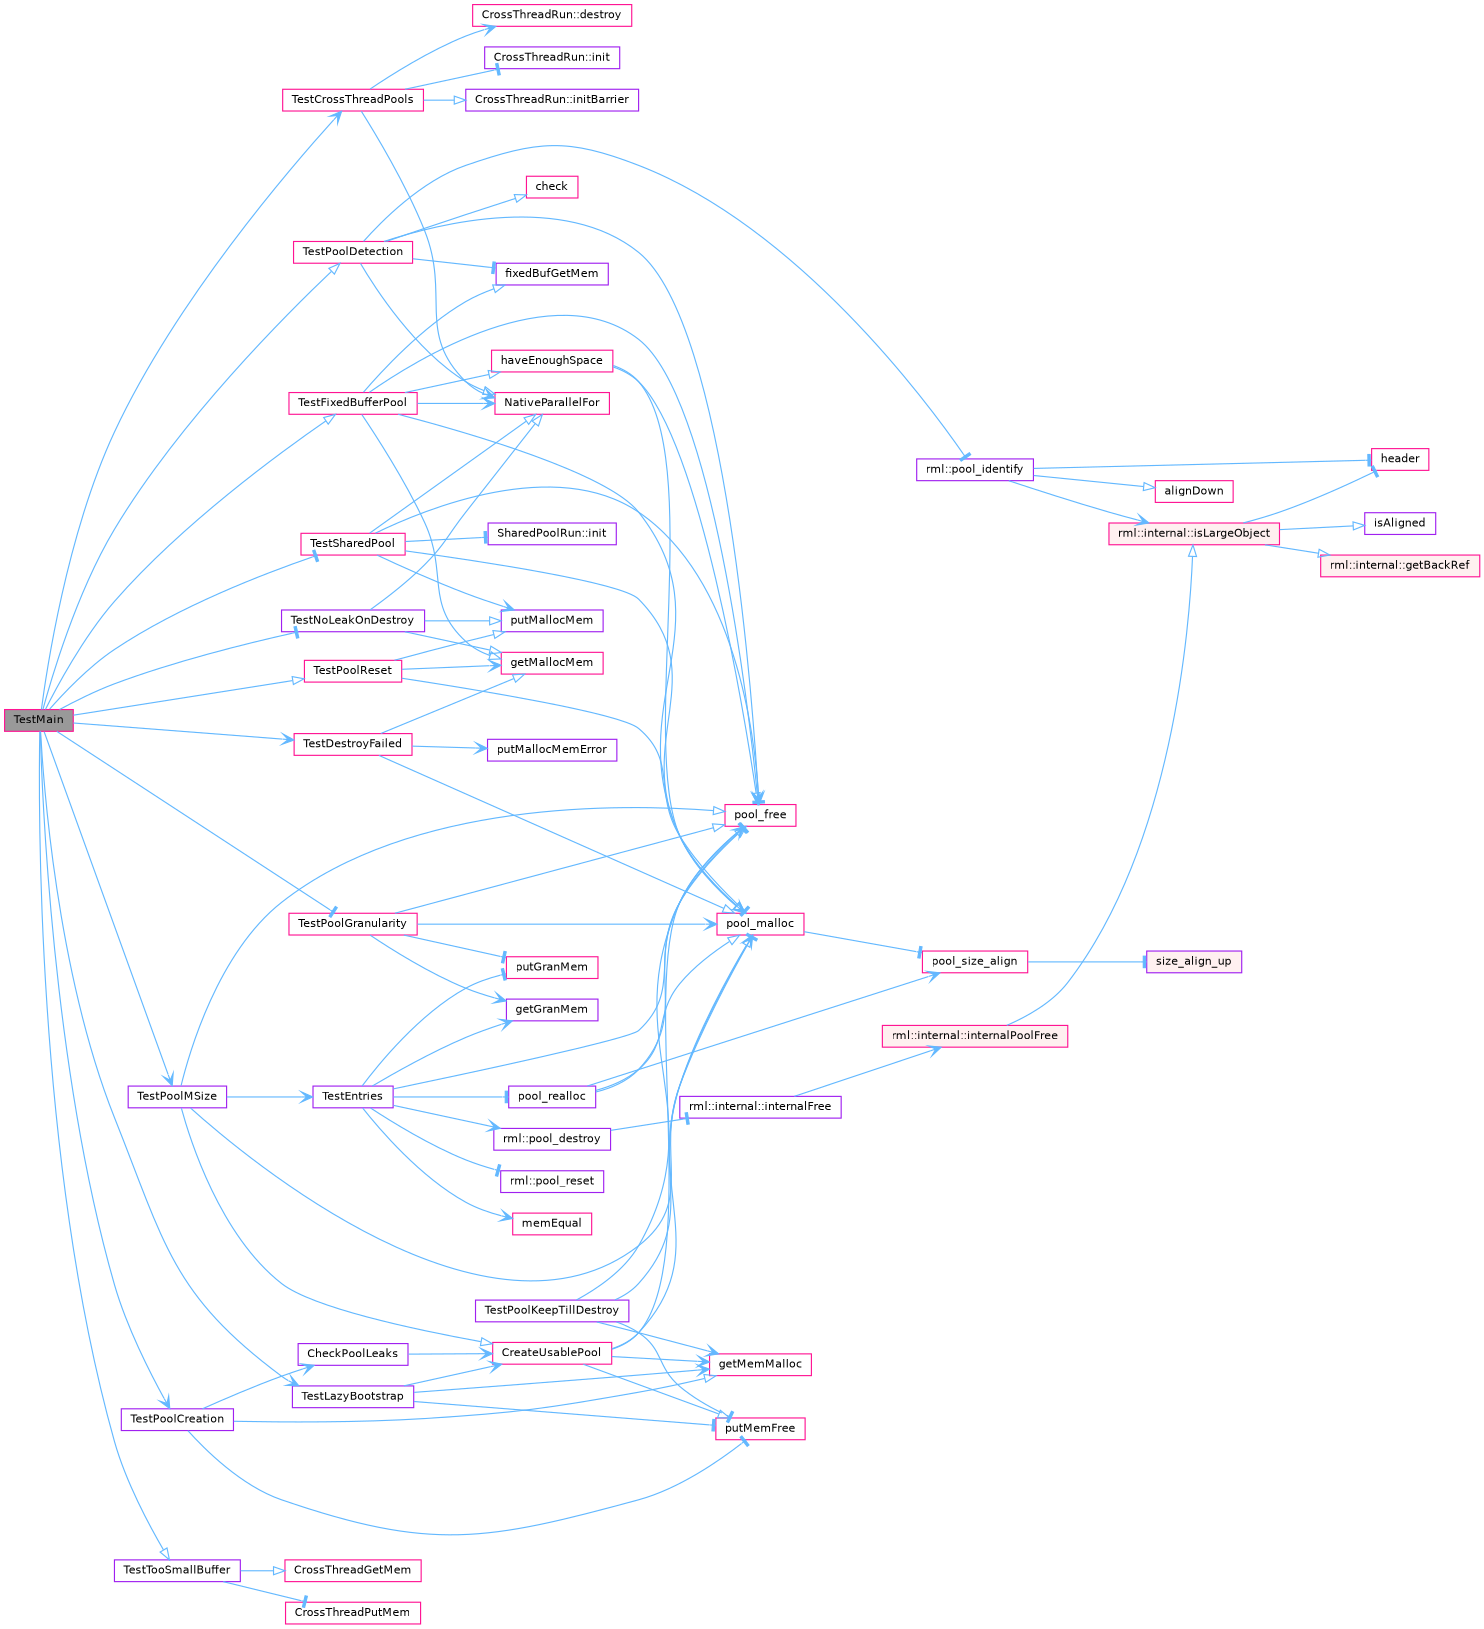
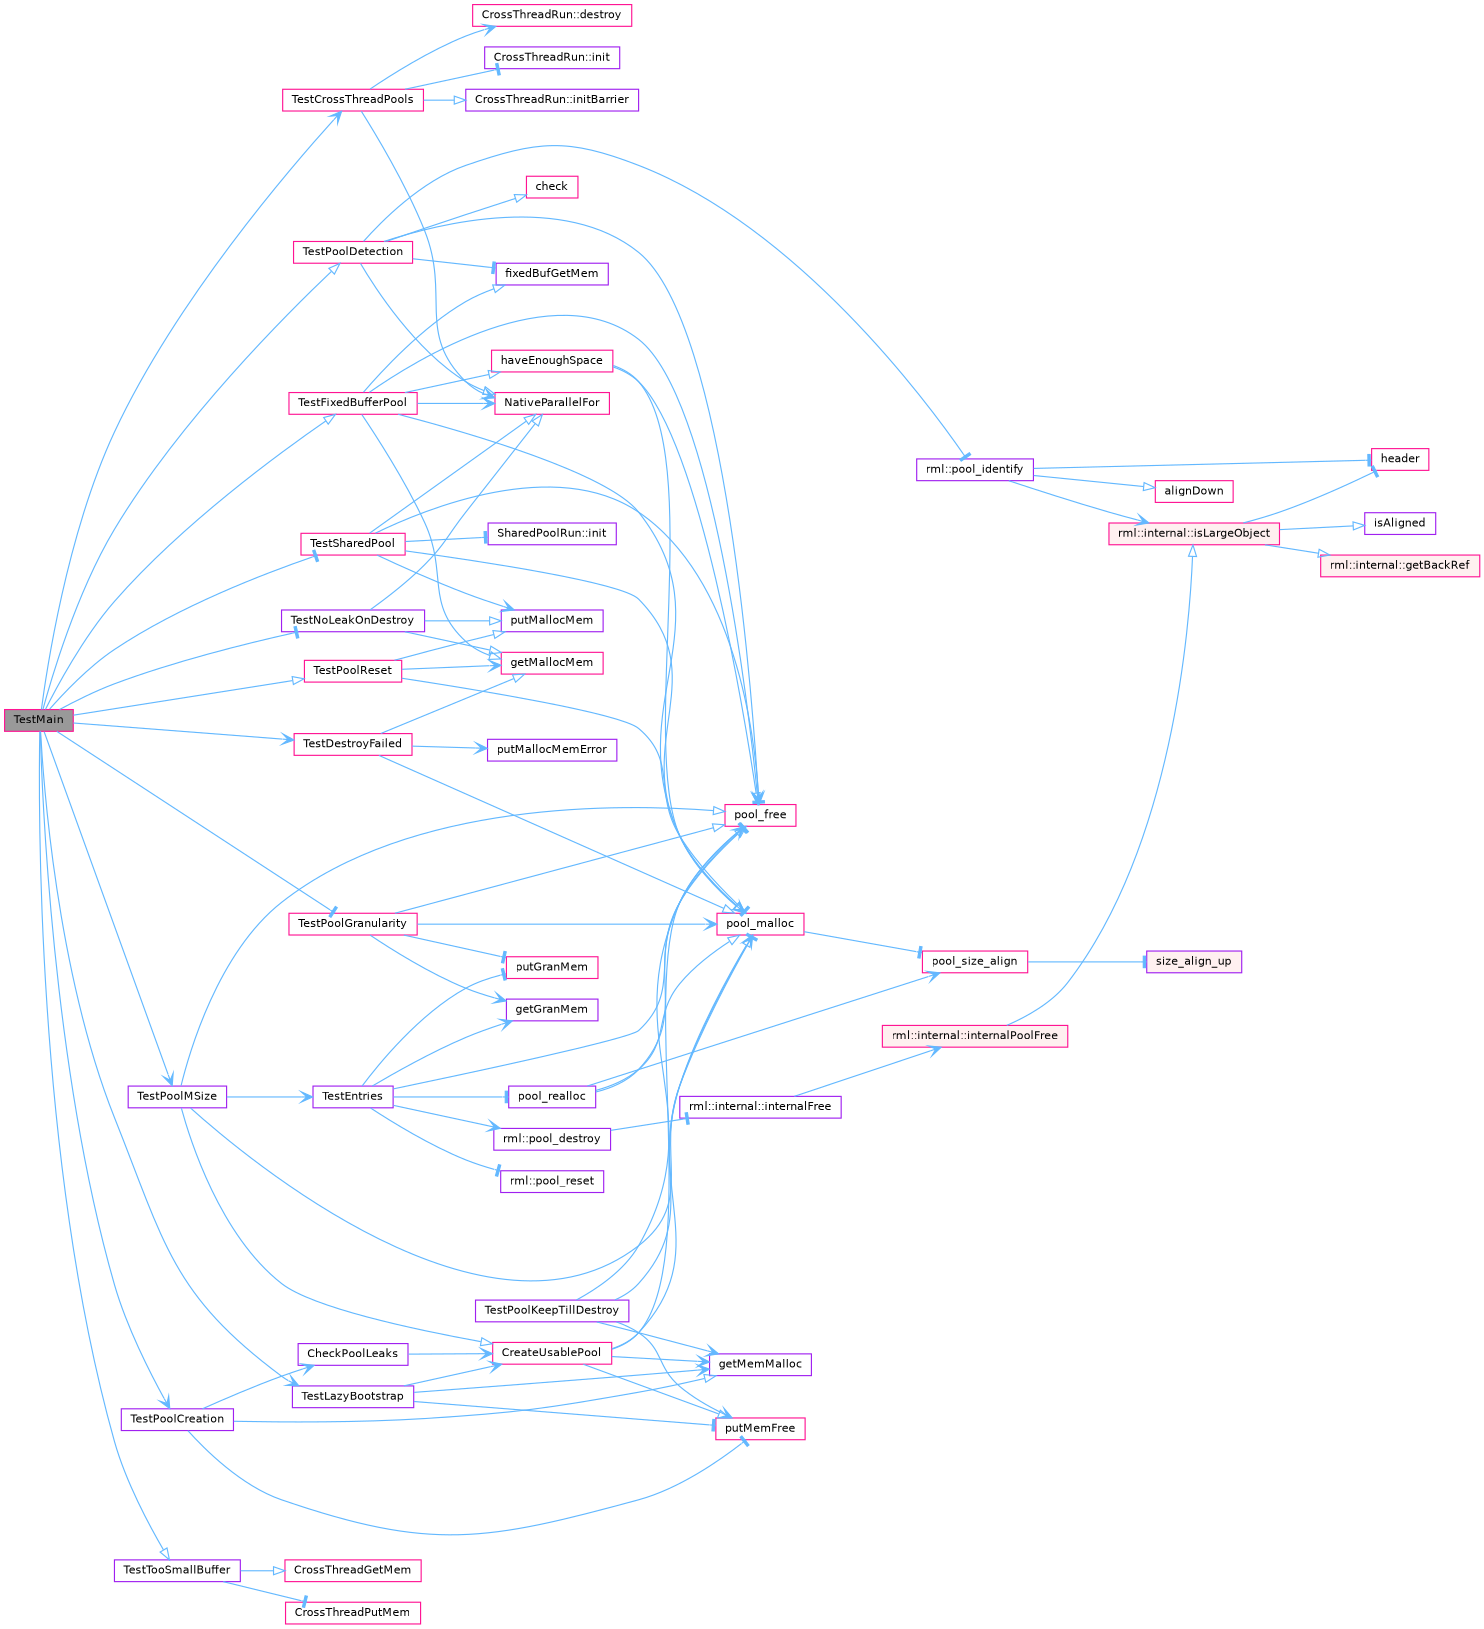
node "memEqual": removed
edge "TestPoolKeepTillDestroy" -> "putMemFree": arrowhead tee -> vee
node "getMemMalloc": color deeppink -> purple
